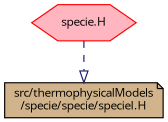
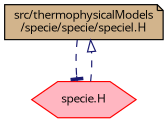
edge "src/thermophysicalModels /specie/specie/specieI.H" -> "specie.H": added
